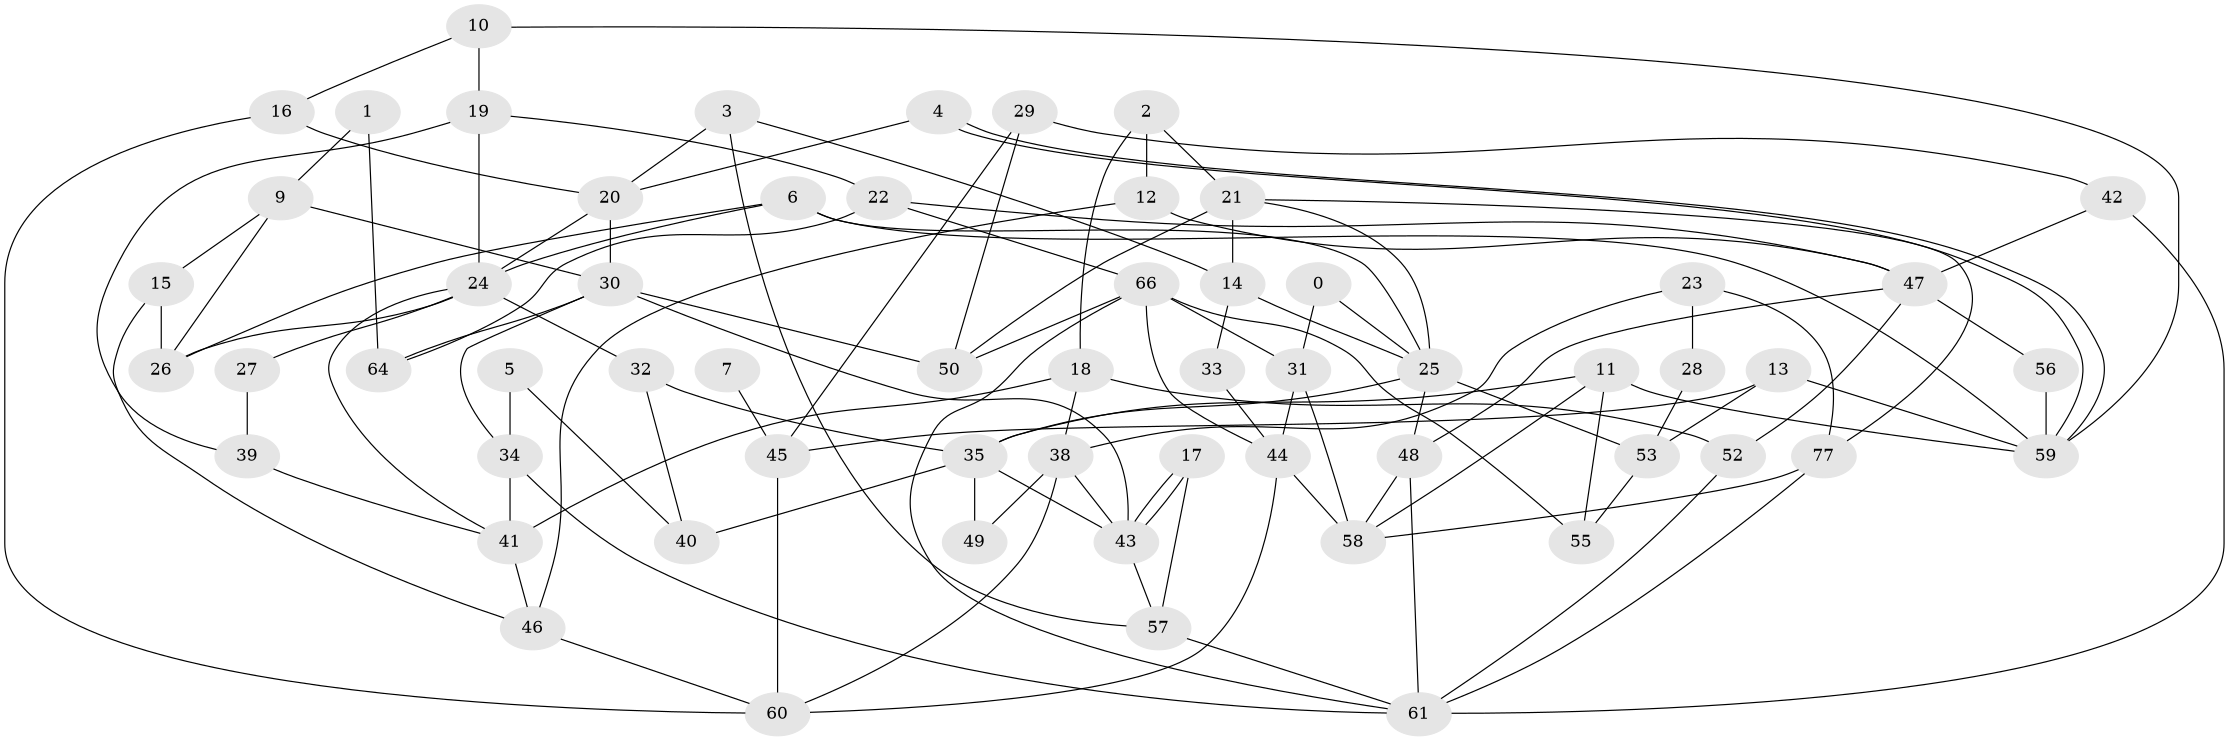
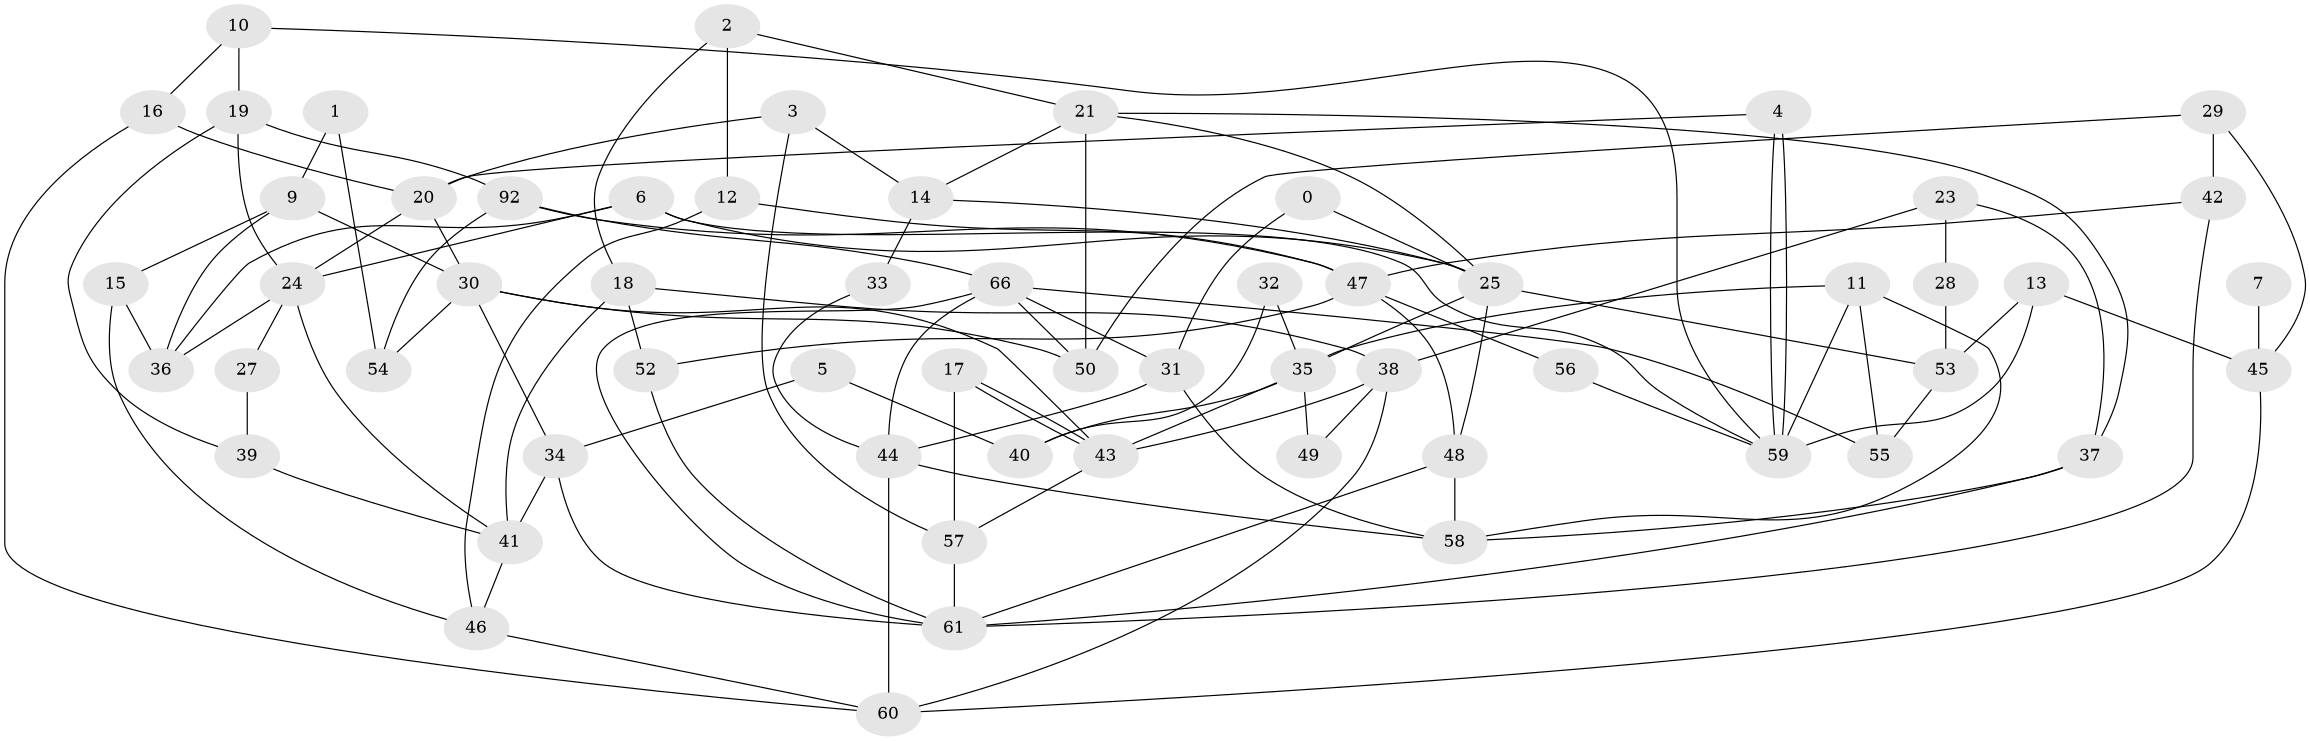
node "22": label "22" -> "92"
edge "24" -- "32": removed
node "26": label "26" -> "36"
node "64": label "64" -> "54"
node "77": label "77" -> "37"
